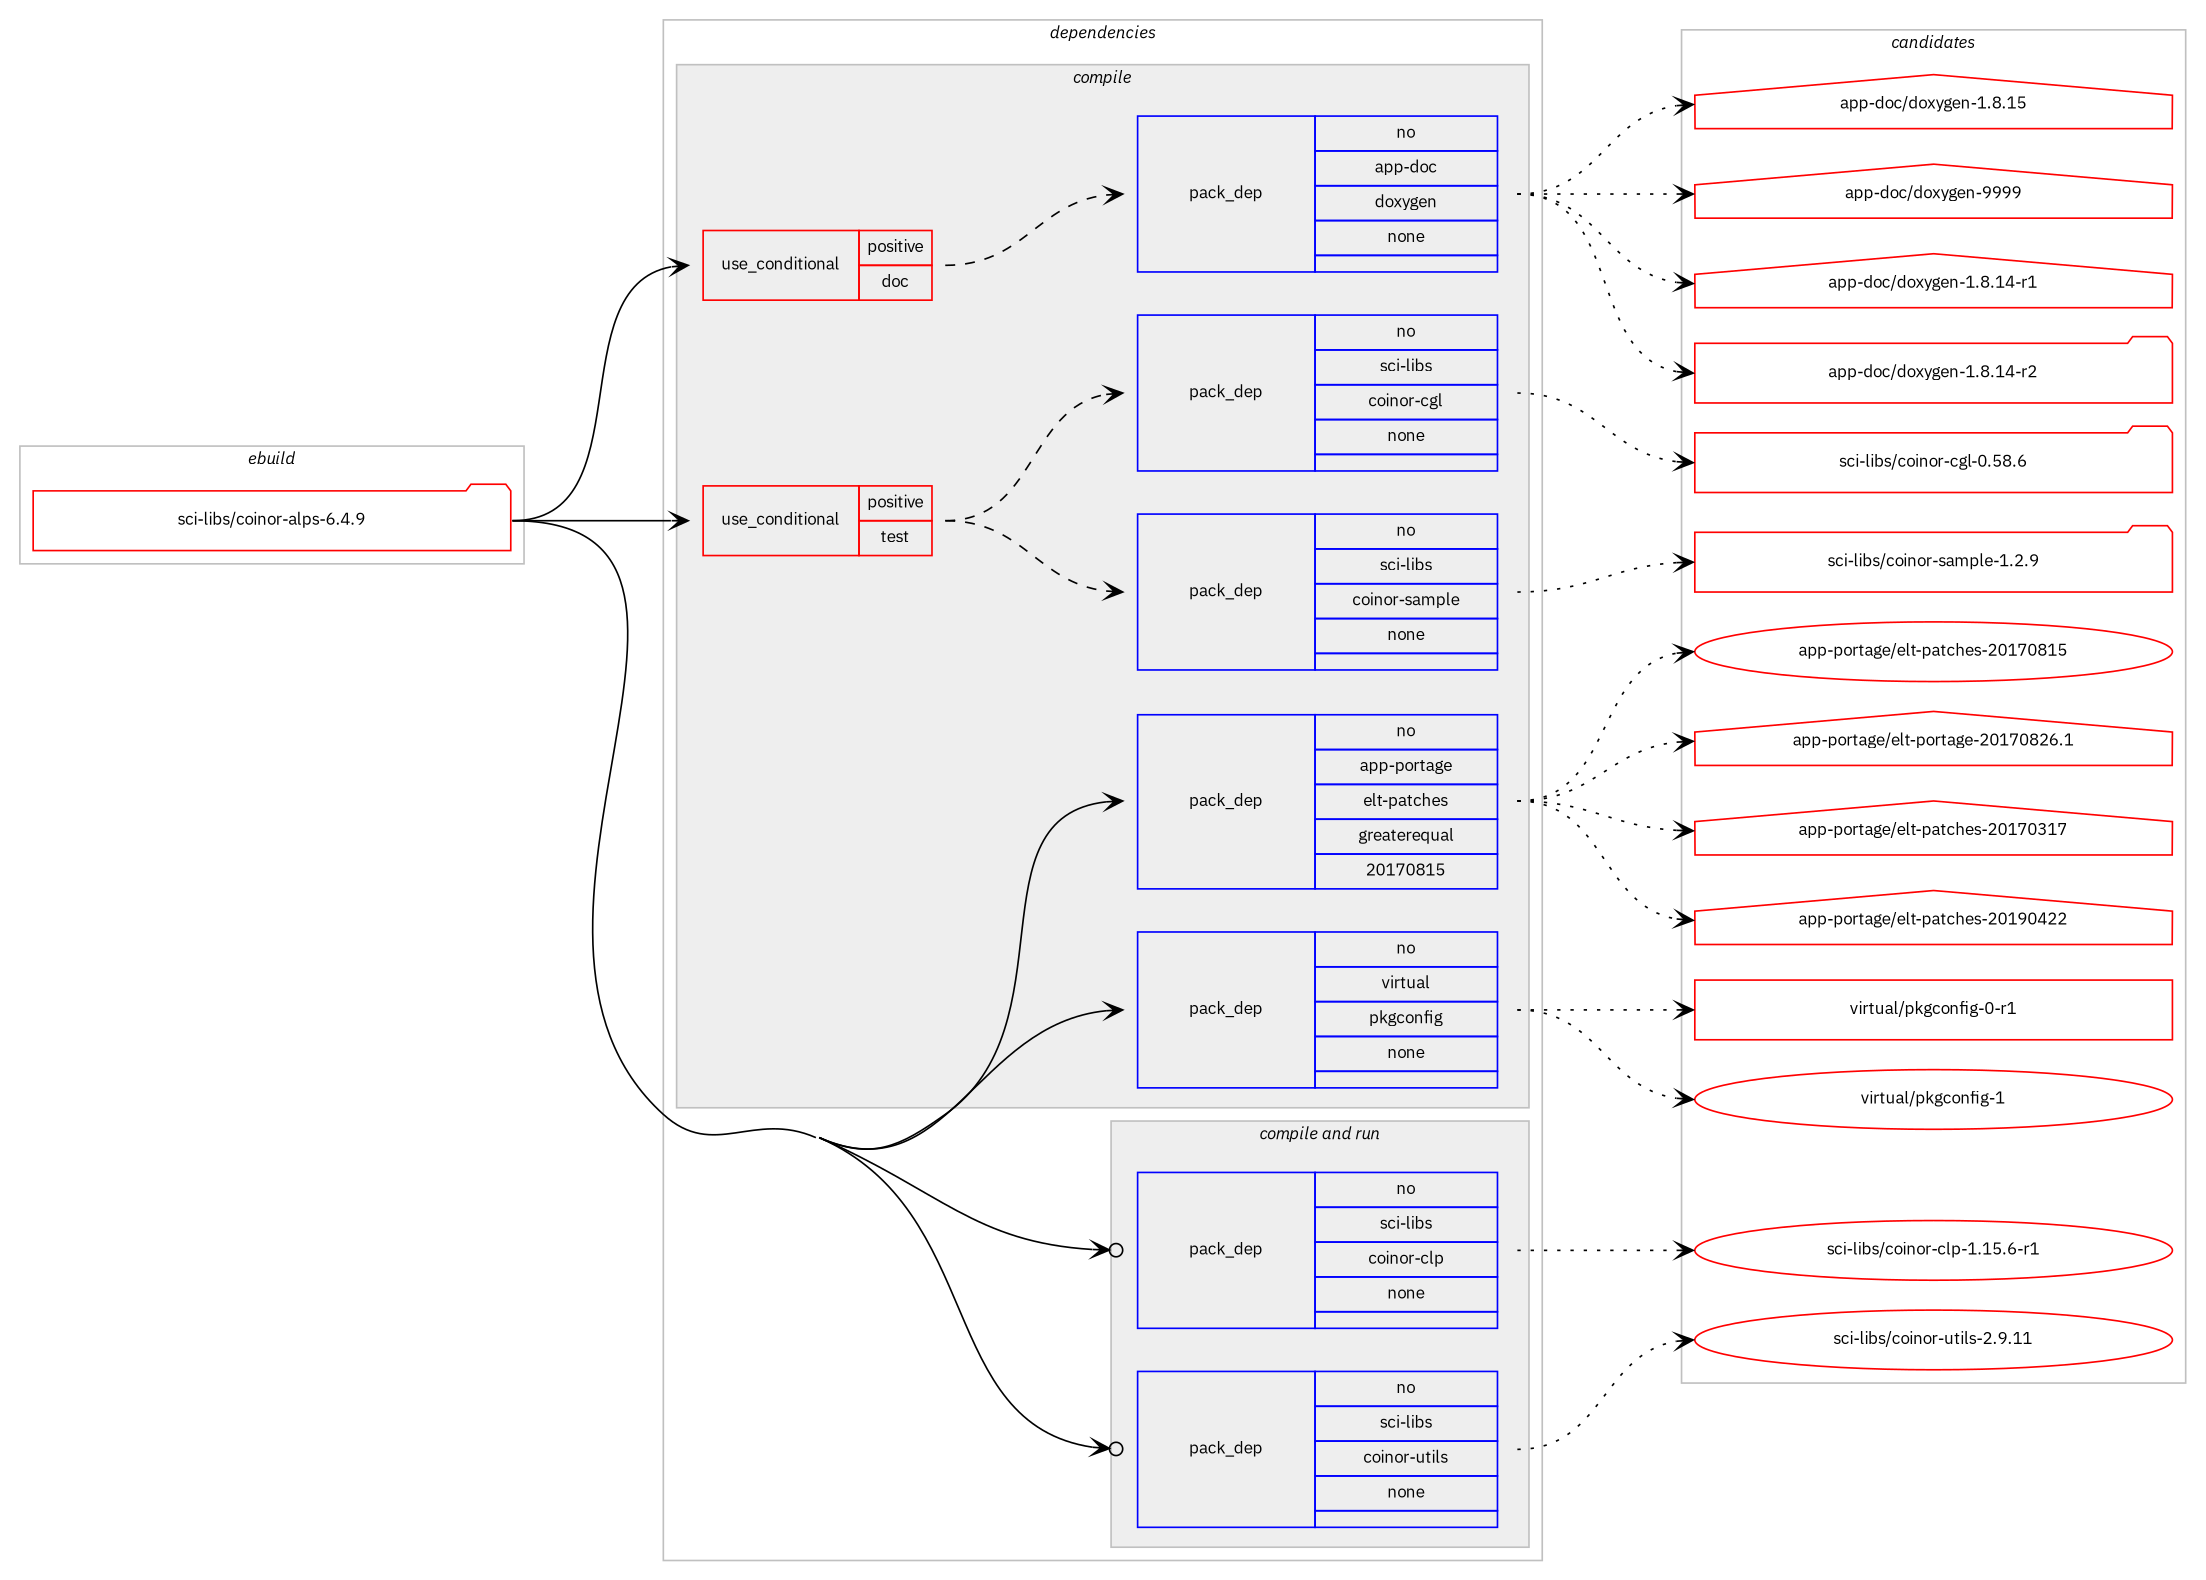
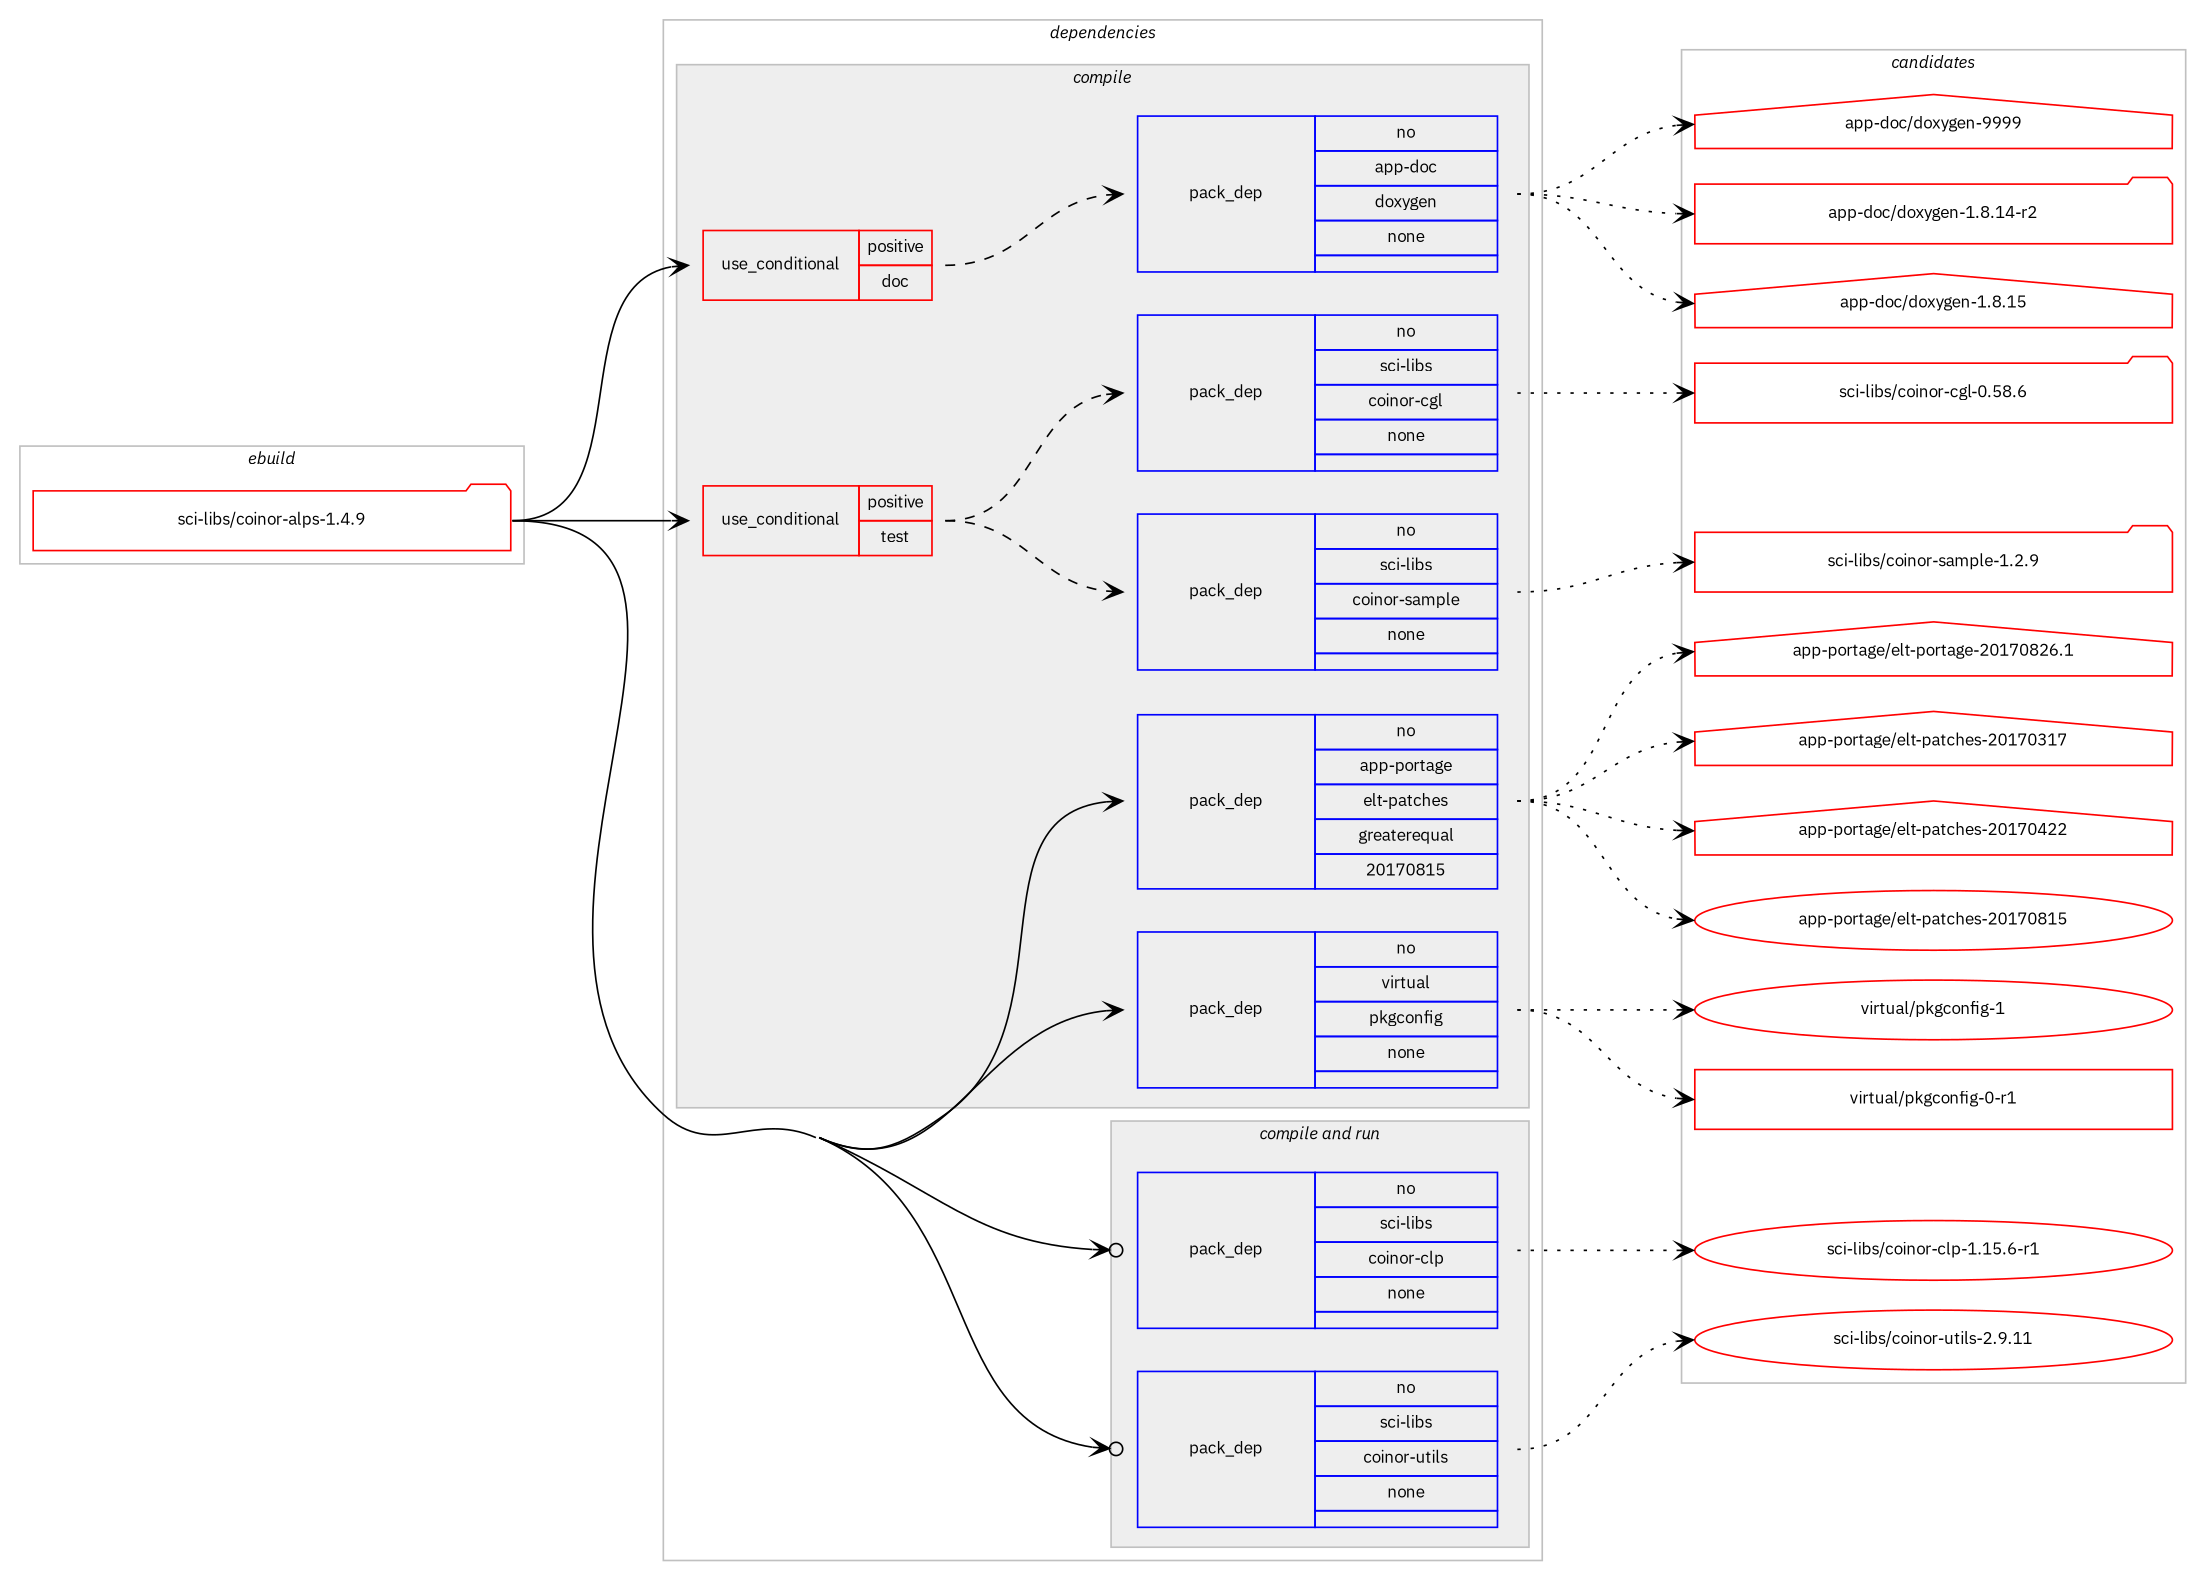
node "app-doc/doxygen-1.8.14-r1": removed
node "sci-libs/coinor-alps-6.4.9": label "sci-libs/coinor-alps-6.4.9" -> "sci-libs/coinor-alps-1.4.9"
node "app-portage/elt-patches-20190422": label "app-portage/elt-patches-20190422" -> "app-portage/elt-patches-20170422"
